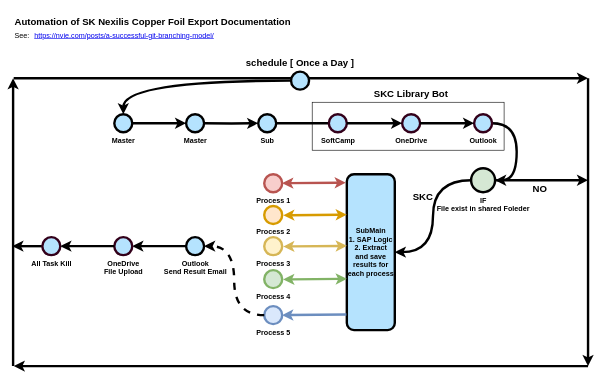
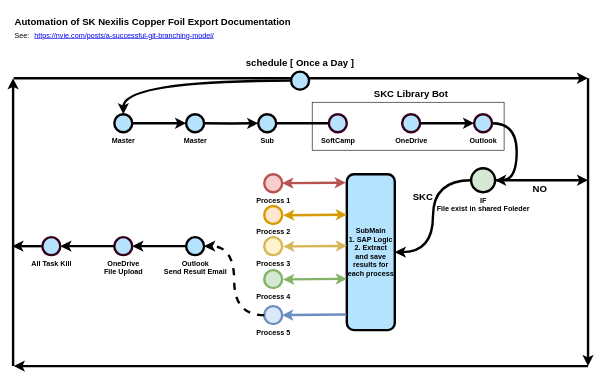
edge "SoftCamp" -> "OneDrive": removed
